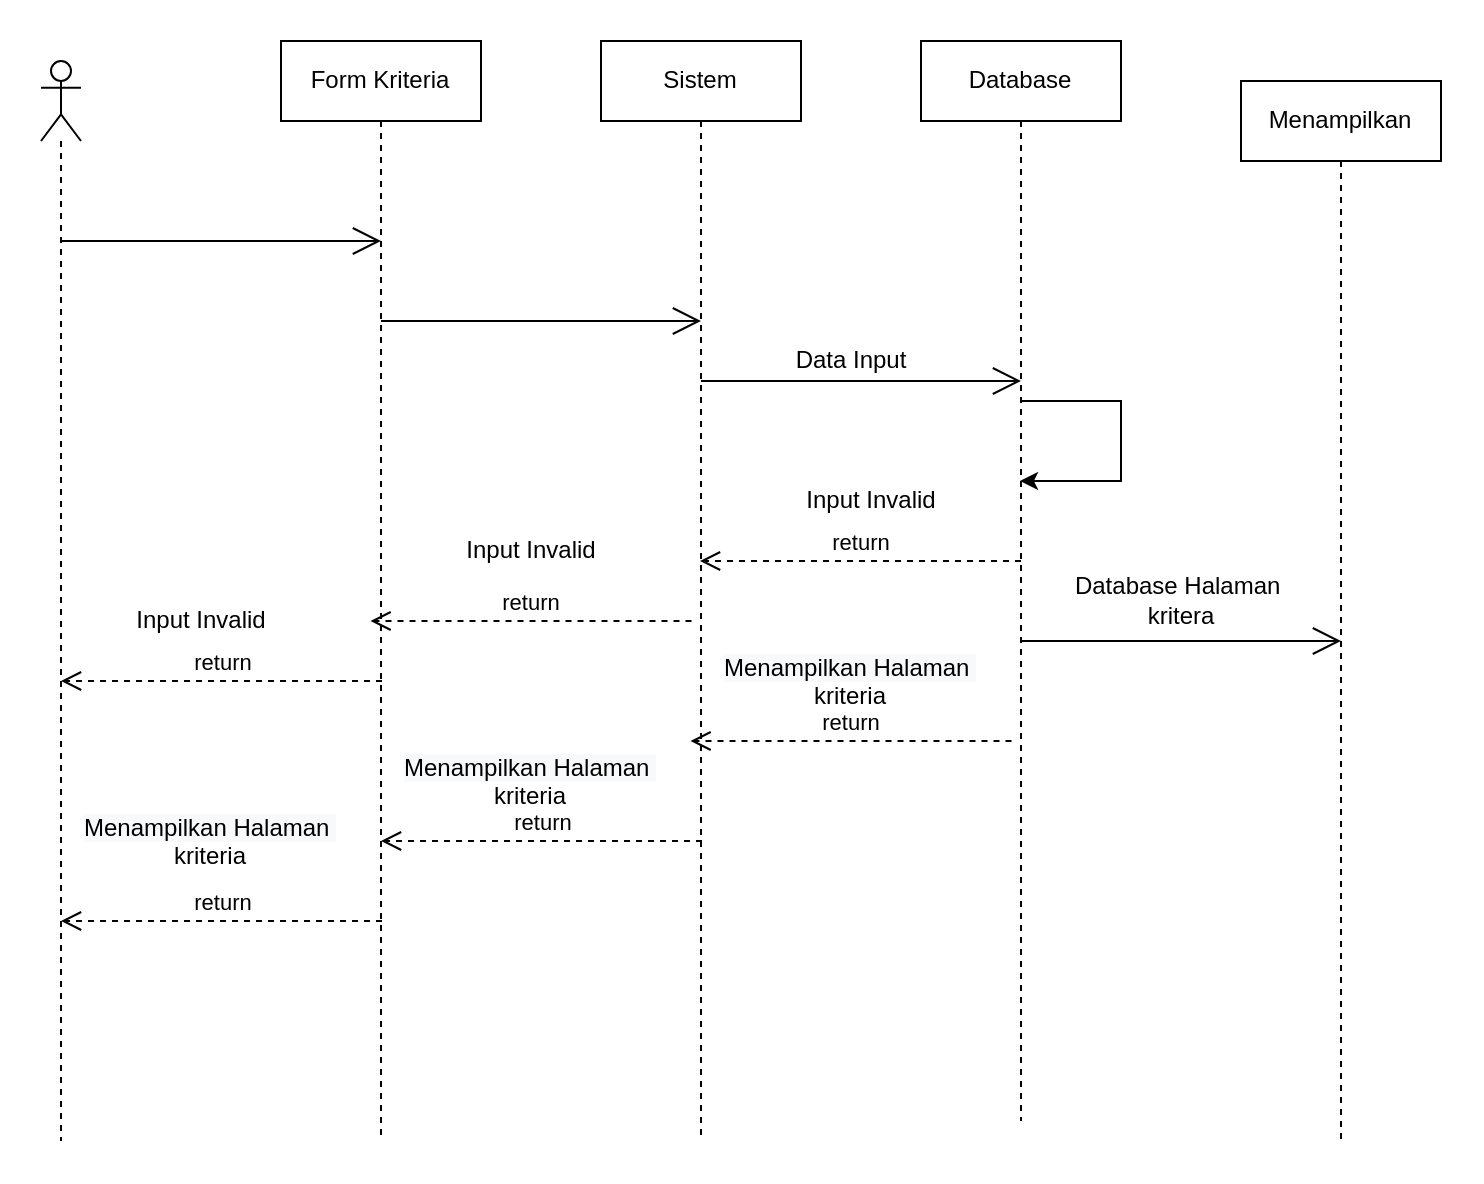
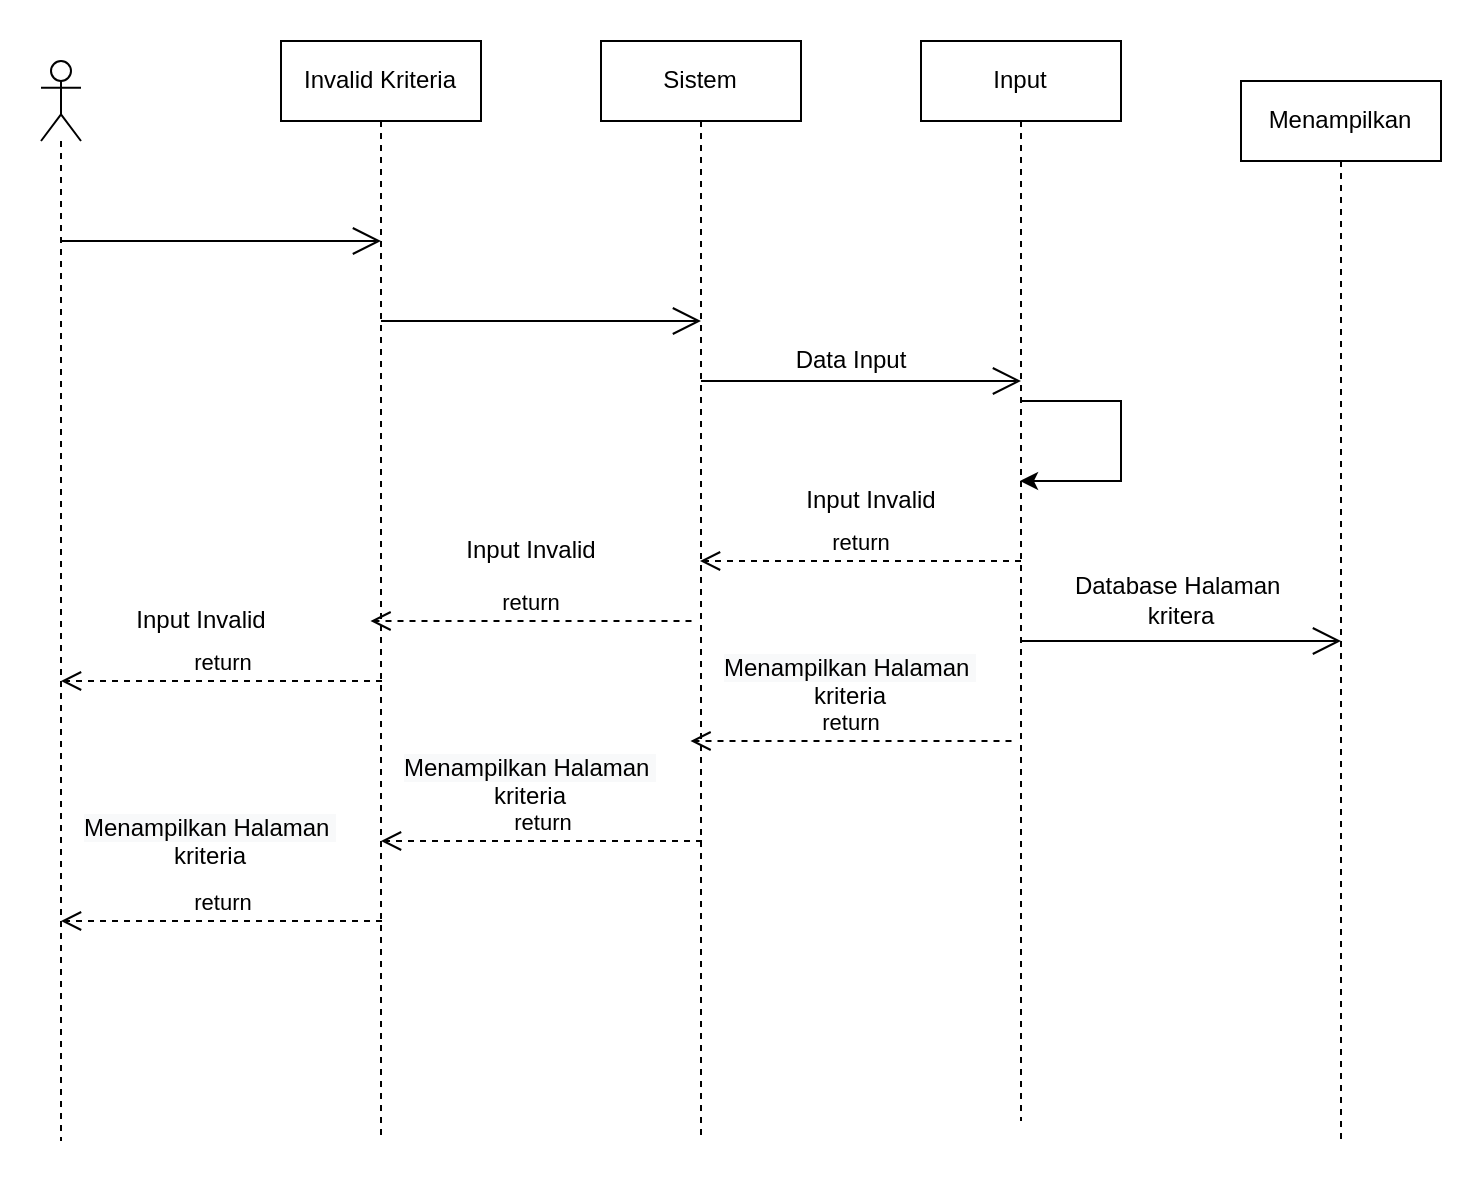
node "Form Kriteria": label "Form Kriteria" -> "Invalid Kriteria"
node "Database": label "Database" -> "Input"
